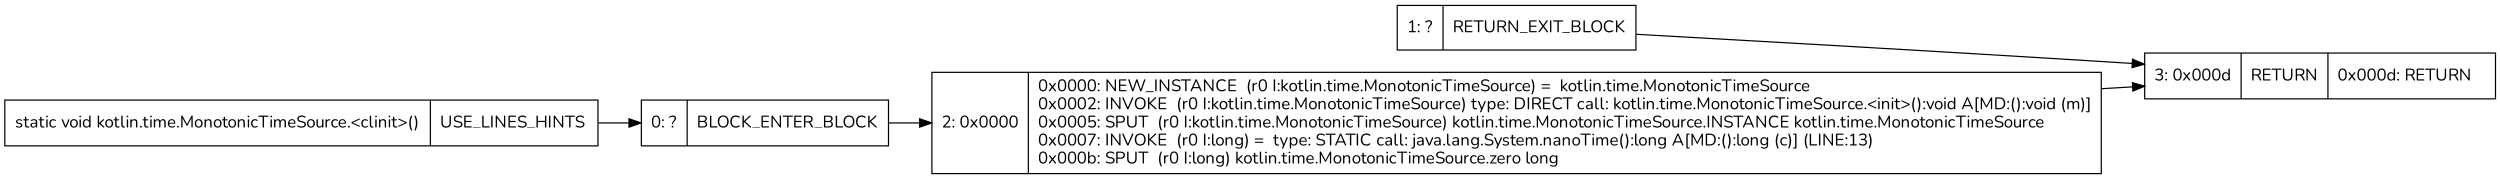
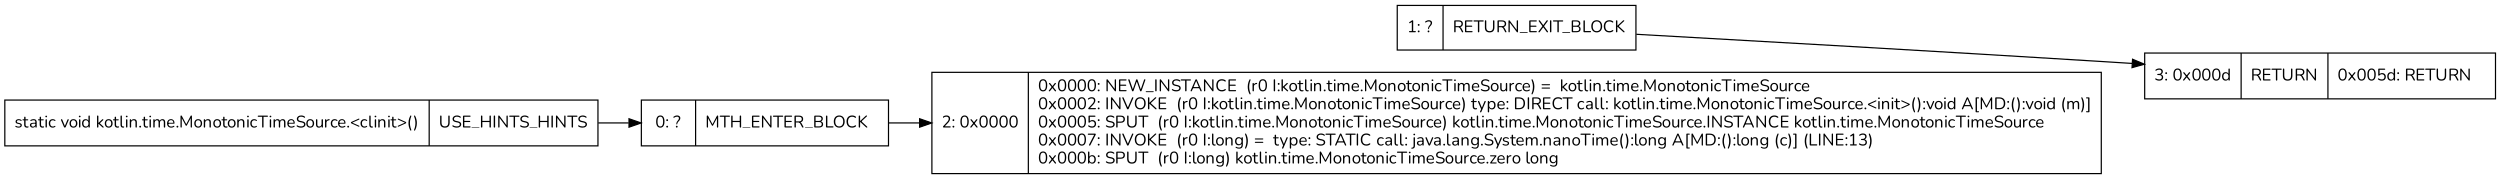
node "3: 0x000d": text "0x000d: RETURN" -> "0x005d: RETURN"
edge "2: 0x0000" -> "3: 0x000d": removed
node "static void kotlin.time.MonotonicTimeSource.<clinit>()": text "USE_LINES_HINTS" -> "USE_HINTS_HINTS"
node "0: ?": text "BLOCK_ENTER_BLOCK" -> "MTH_ENTER_BLOCK"
